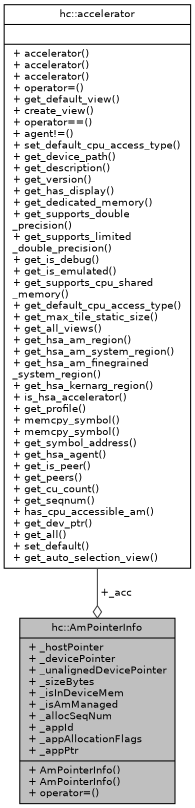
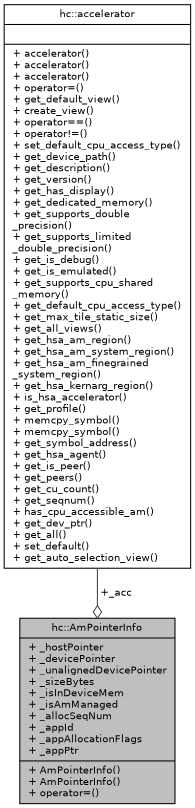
node "hc::accelerator": text "+ agent!=()" -> "+ operator!=()"
